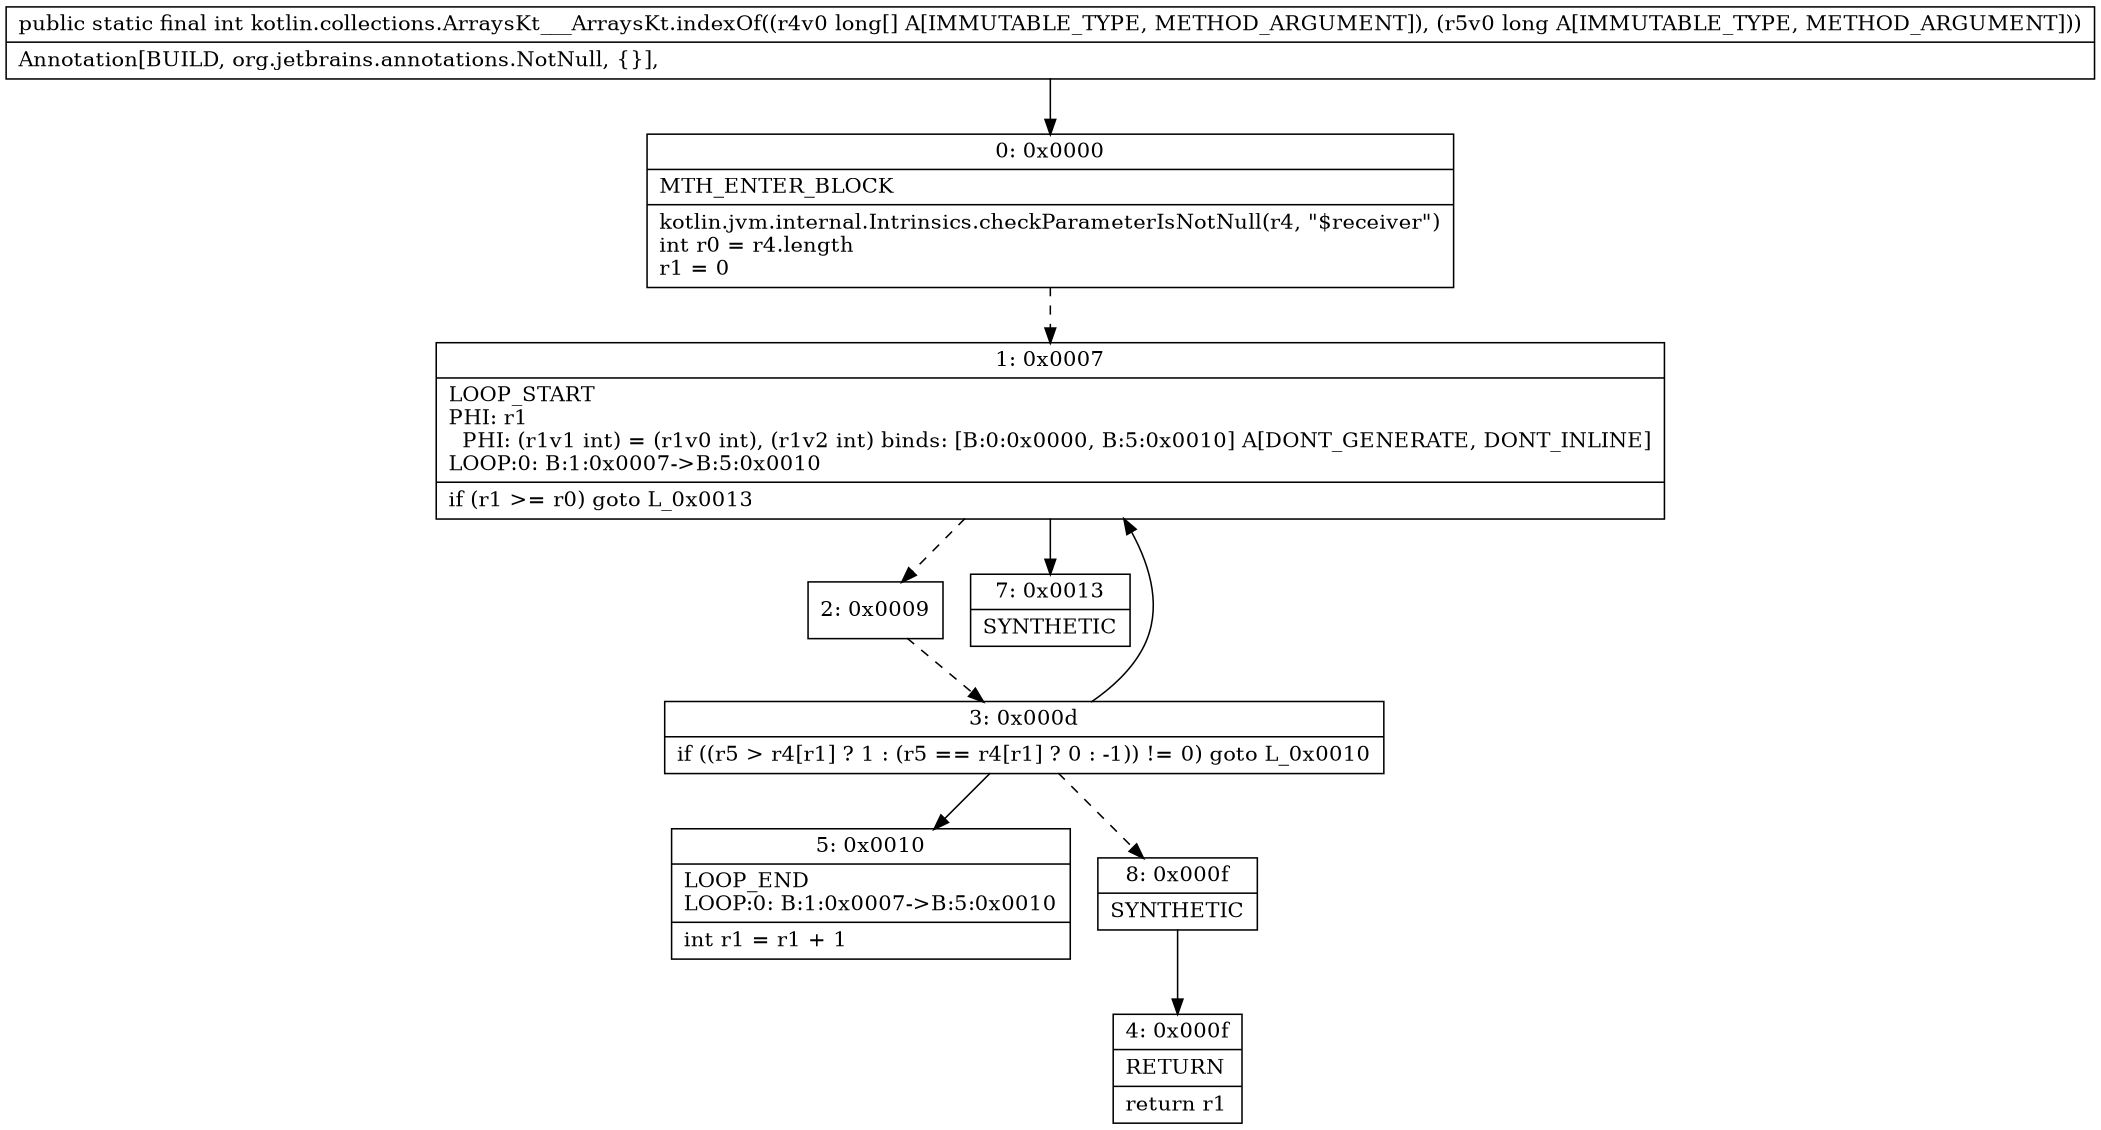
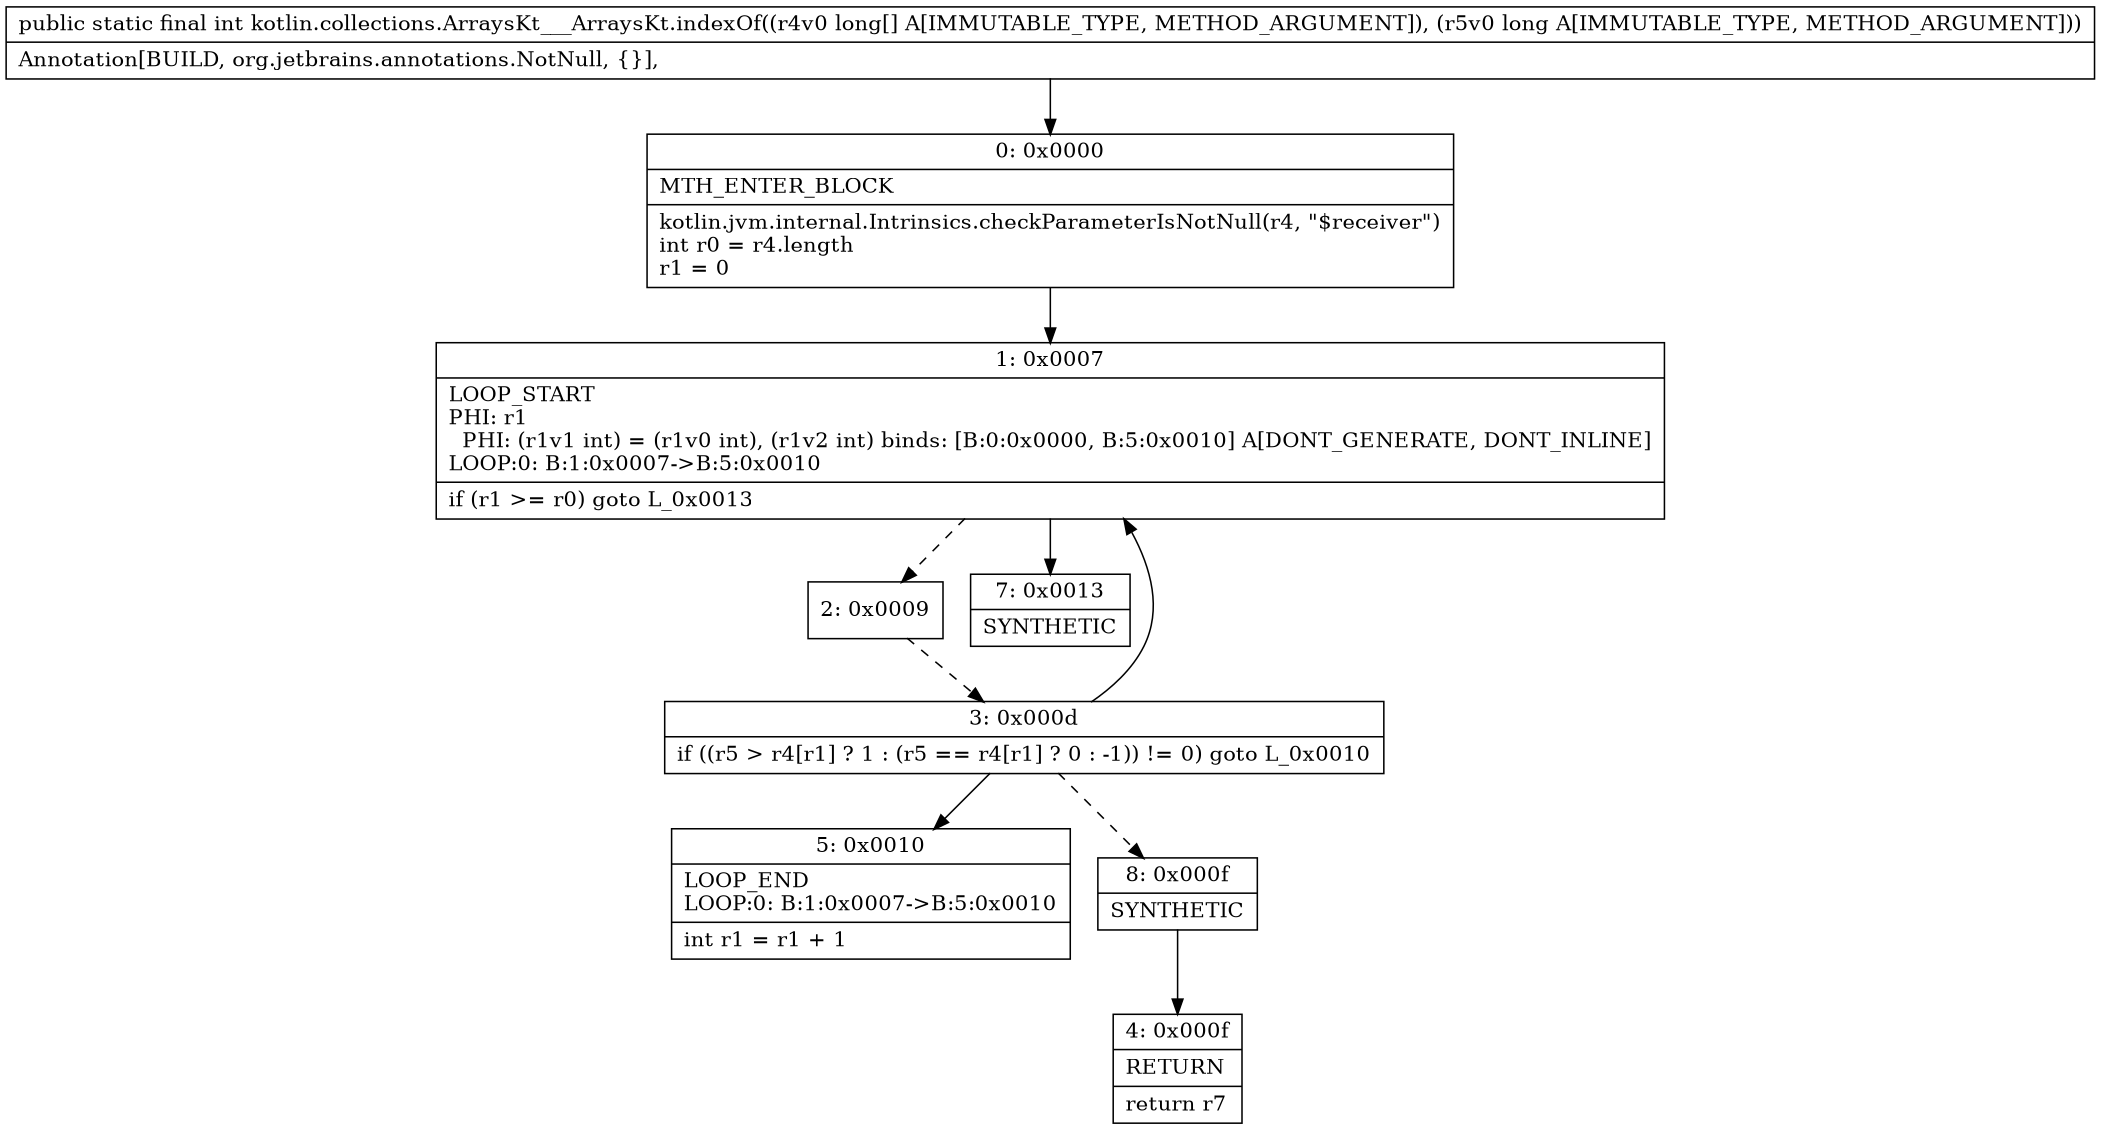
edge "0: 0x0000" -> "1: 0x0007": style dashed -> solid
node "4: 0x000f": text "return r1" -> "return r7"
